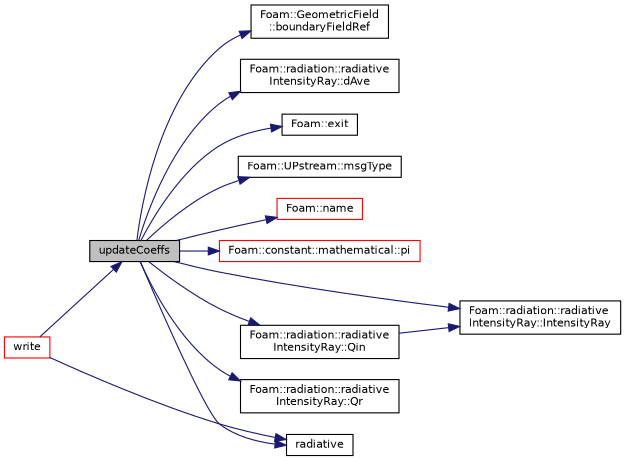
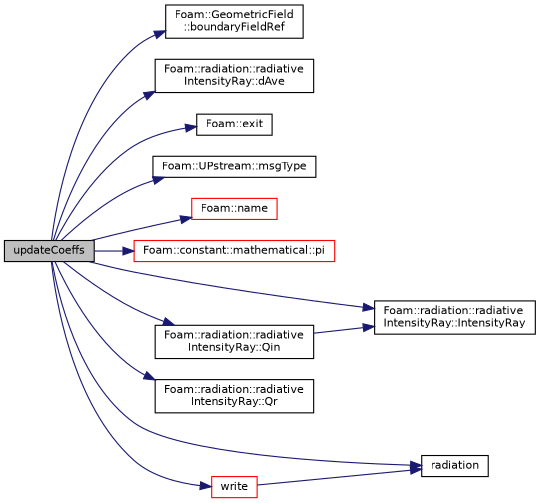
edge "write" -> "updateCoeffs": reversed
node "radiative": label "radiative" -> "radiation"
